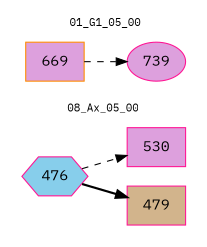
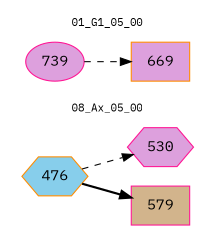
edge "669" -> "739": reversed
node "530": shape box -> hexagon
node "476": color deeppink -> darkorange
node "479": label "479" -> "579"
